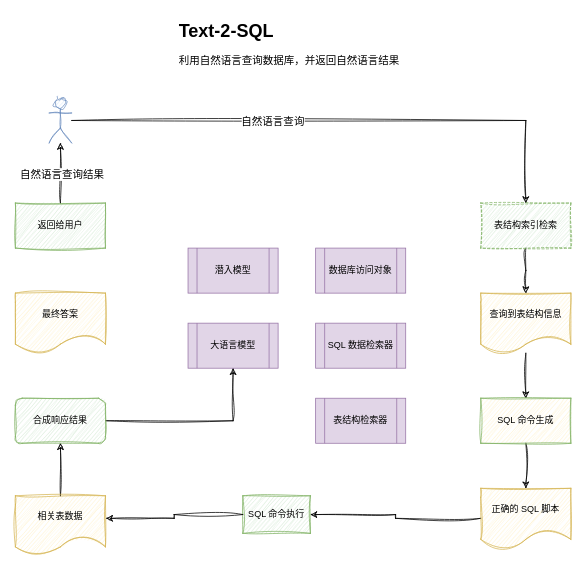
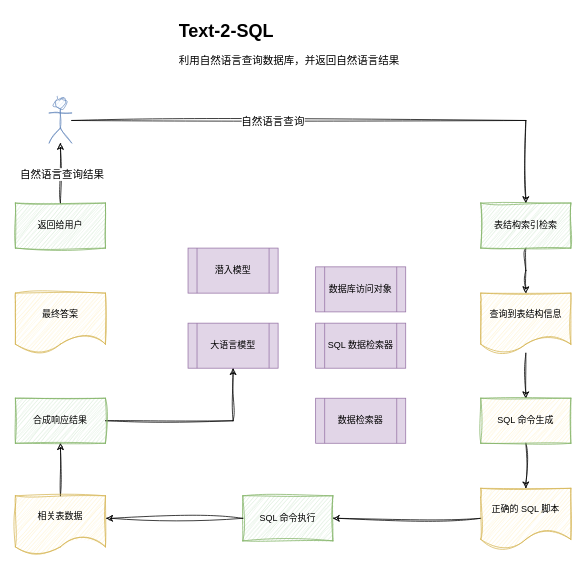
node "表结构索引检索": style dashed -> solid
node "数据库访问对象": moved (360, 270) -> (360, 289)
node "合成响应结果": shape rounded rectangle -> rectangle
node "表结构检索器": label "表结构检索器" -> "数据检索器"
node "SQL 命令执行": size 68x38 -> 90x45
